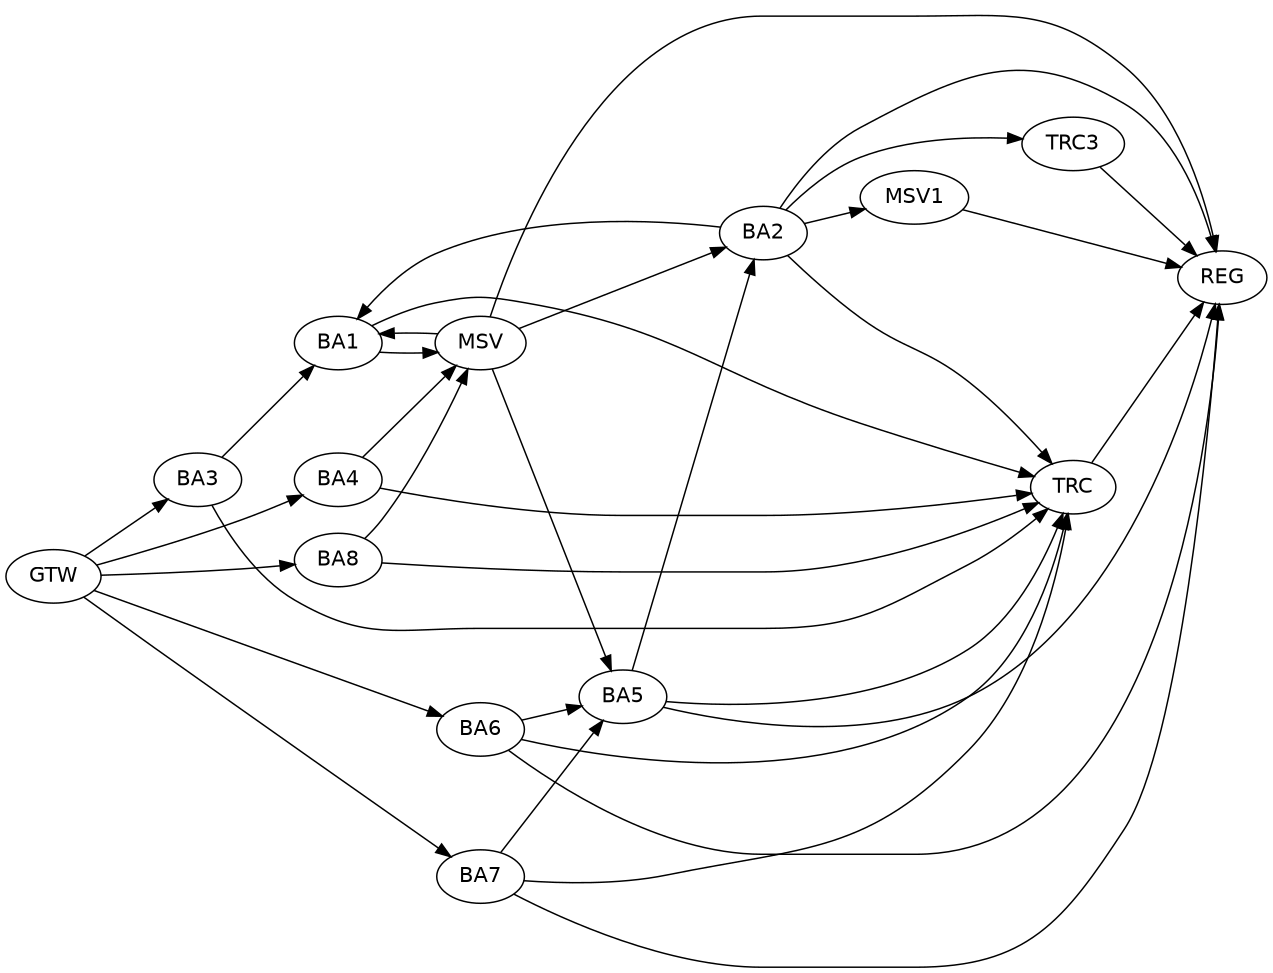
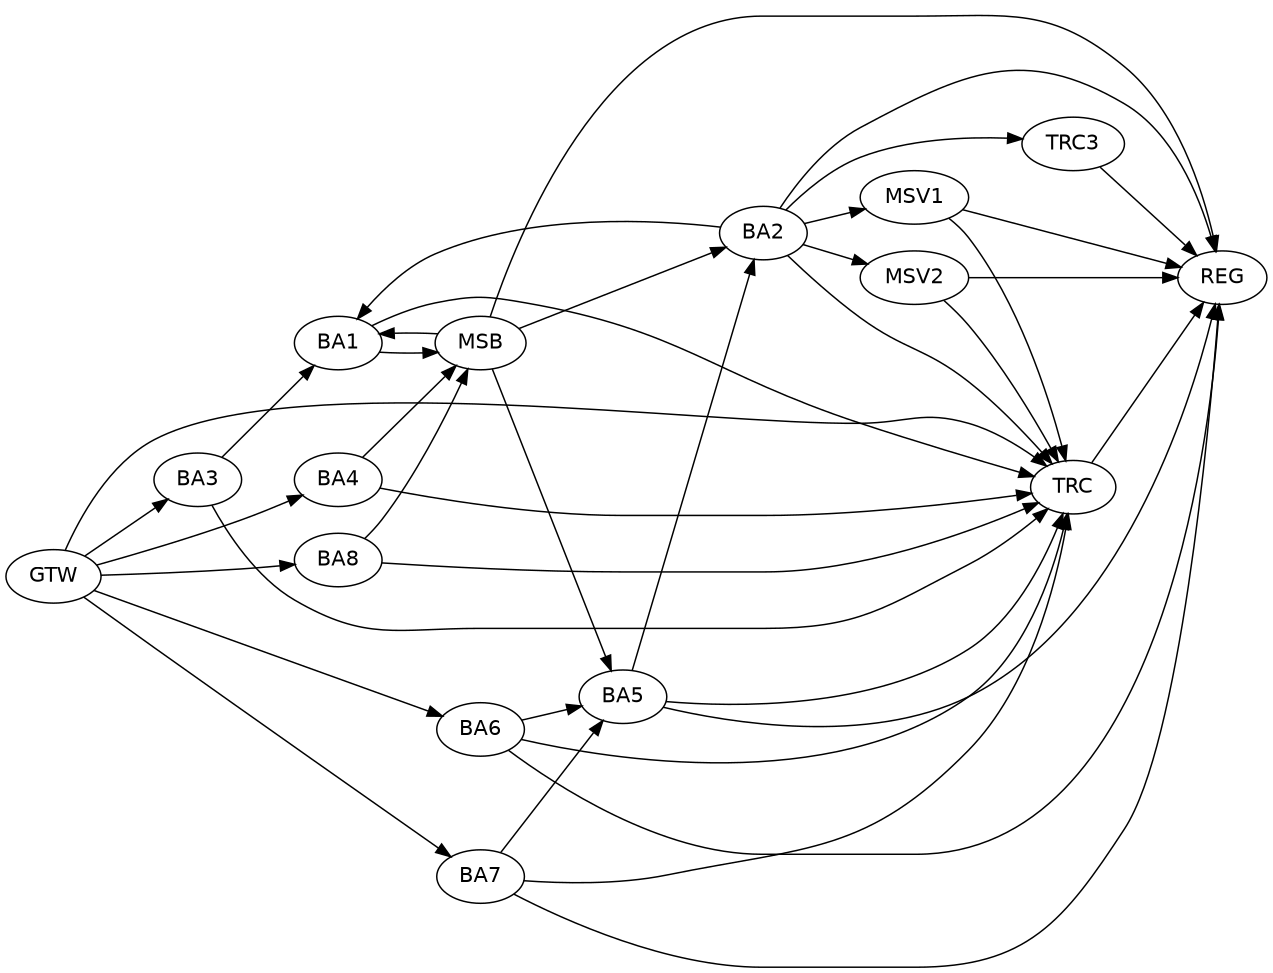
node "MSV2": added
edge "MSV1" -> "TRC": added
node "MSV": label "MSV" -> "MSB"
edge "GTW" -> "TRC": added
